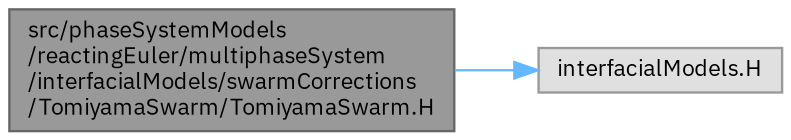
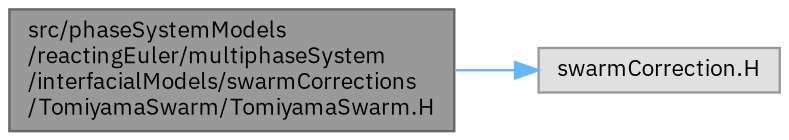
node "interfacialModels.H": label "interfacialModels.H" -> "swarmCorrection.H"
